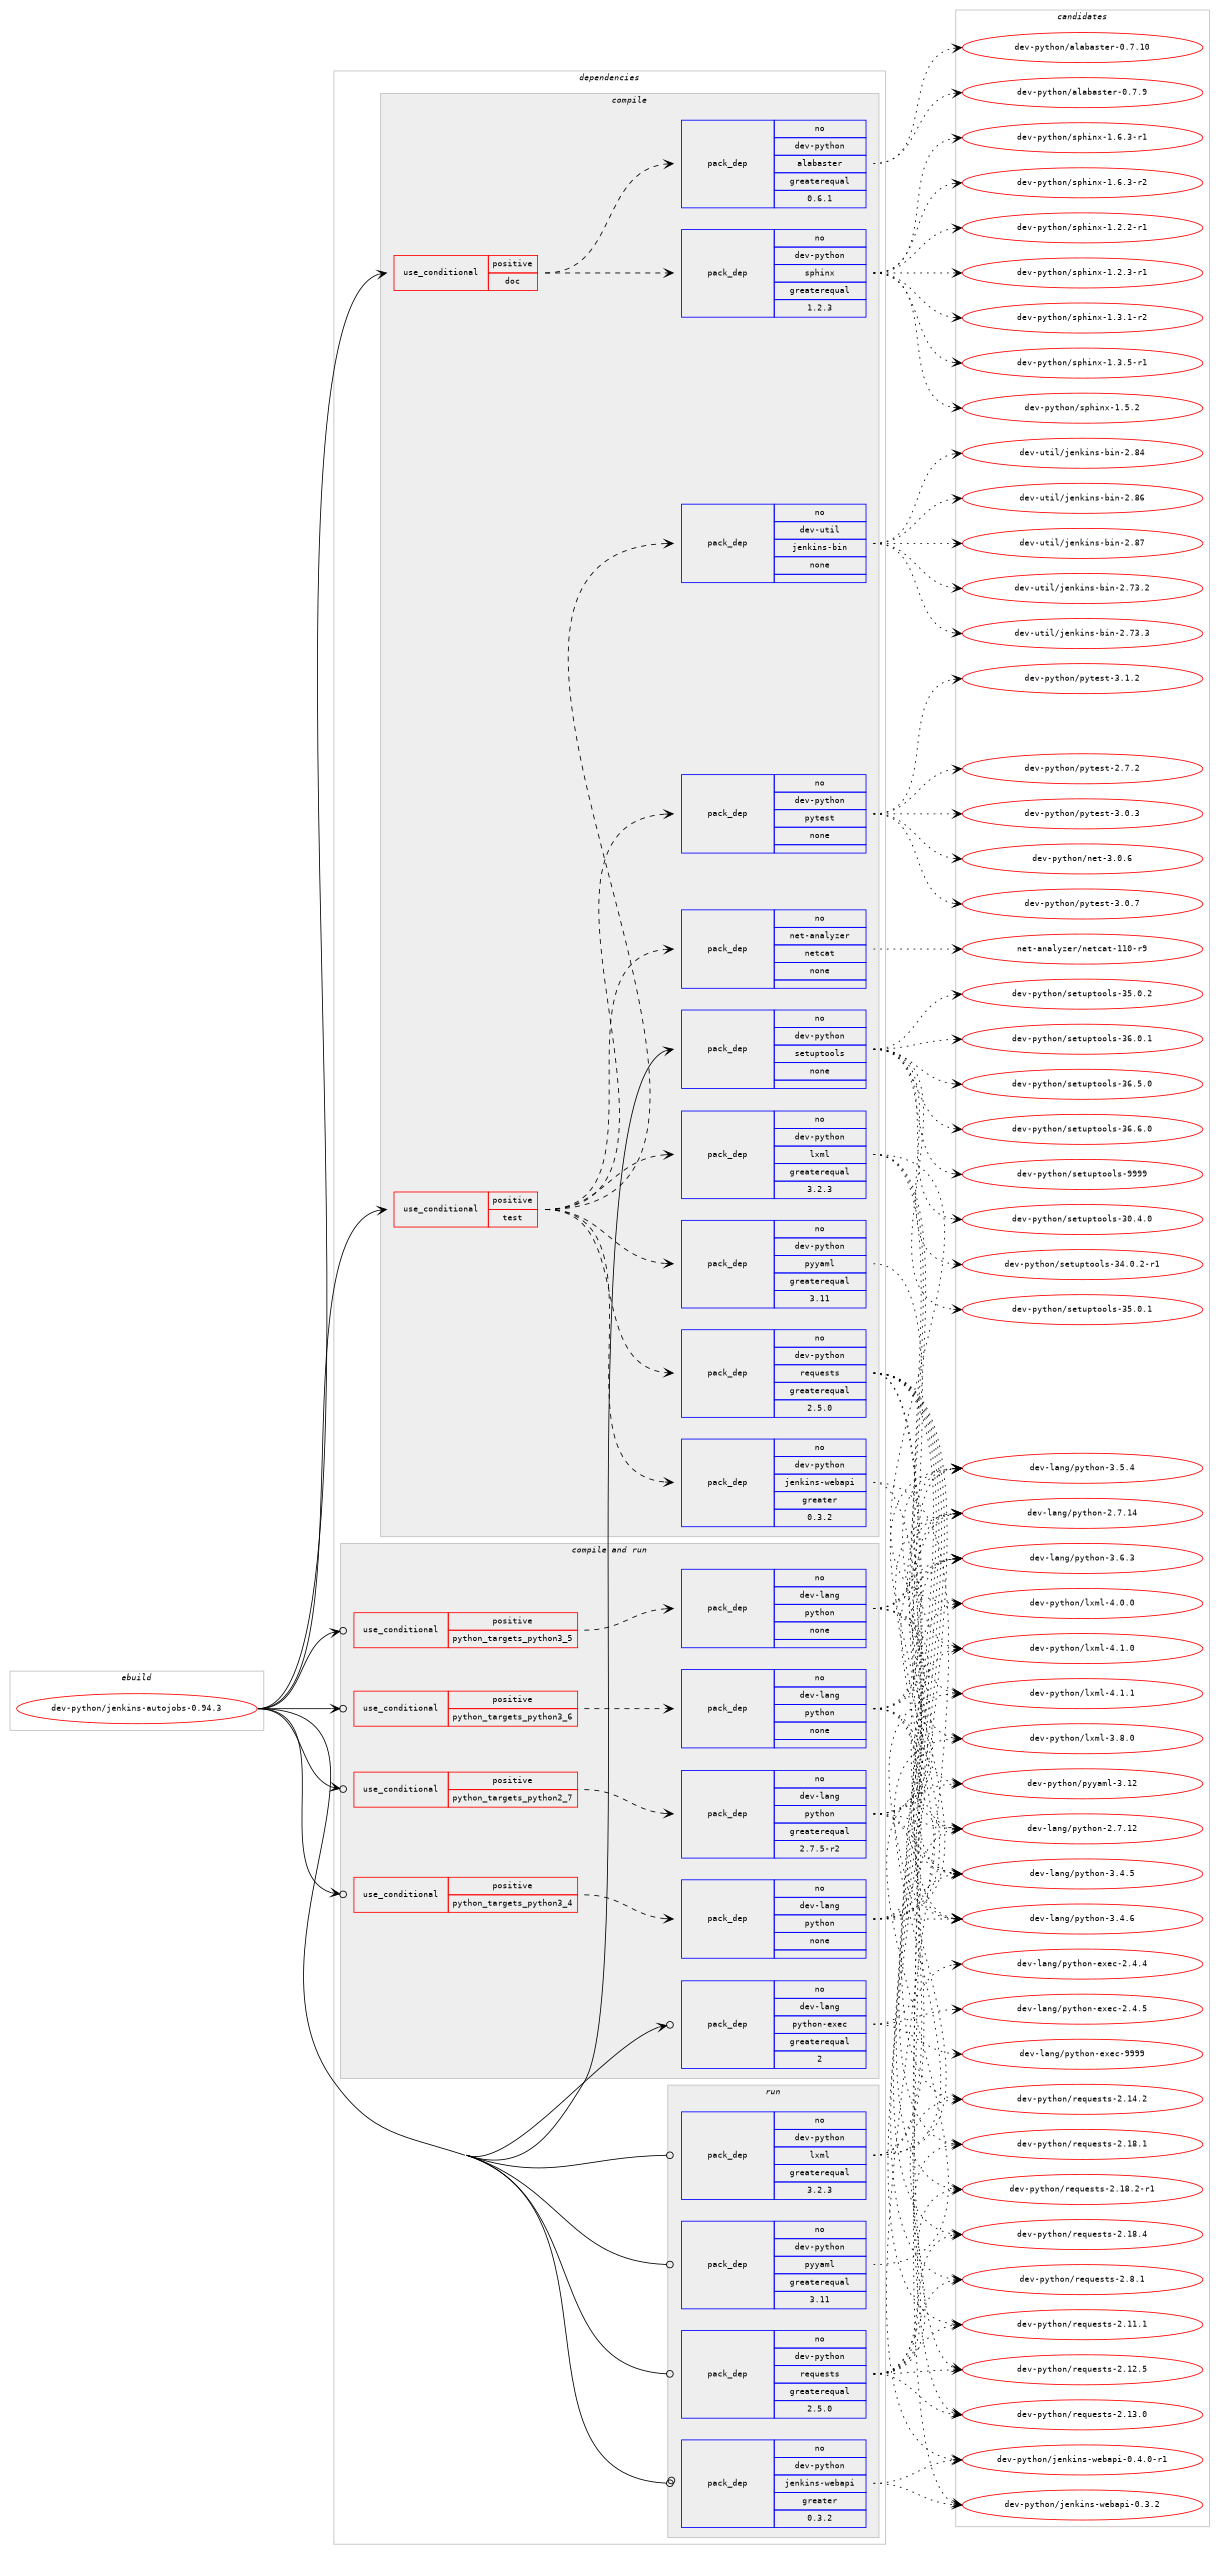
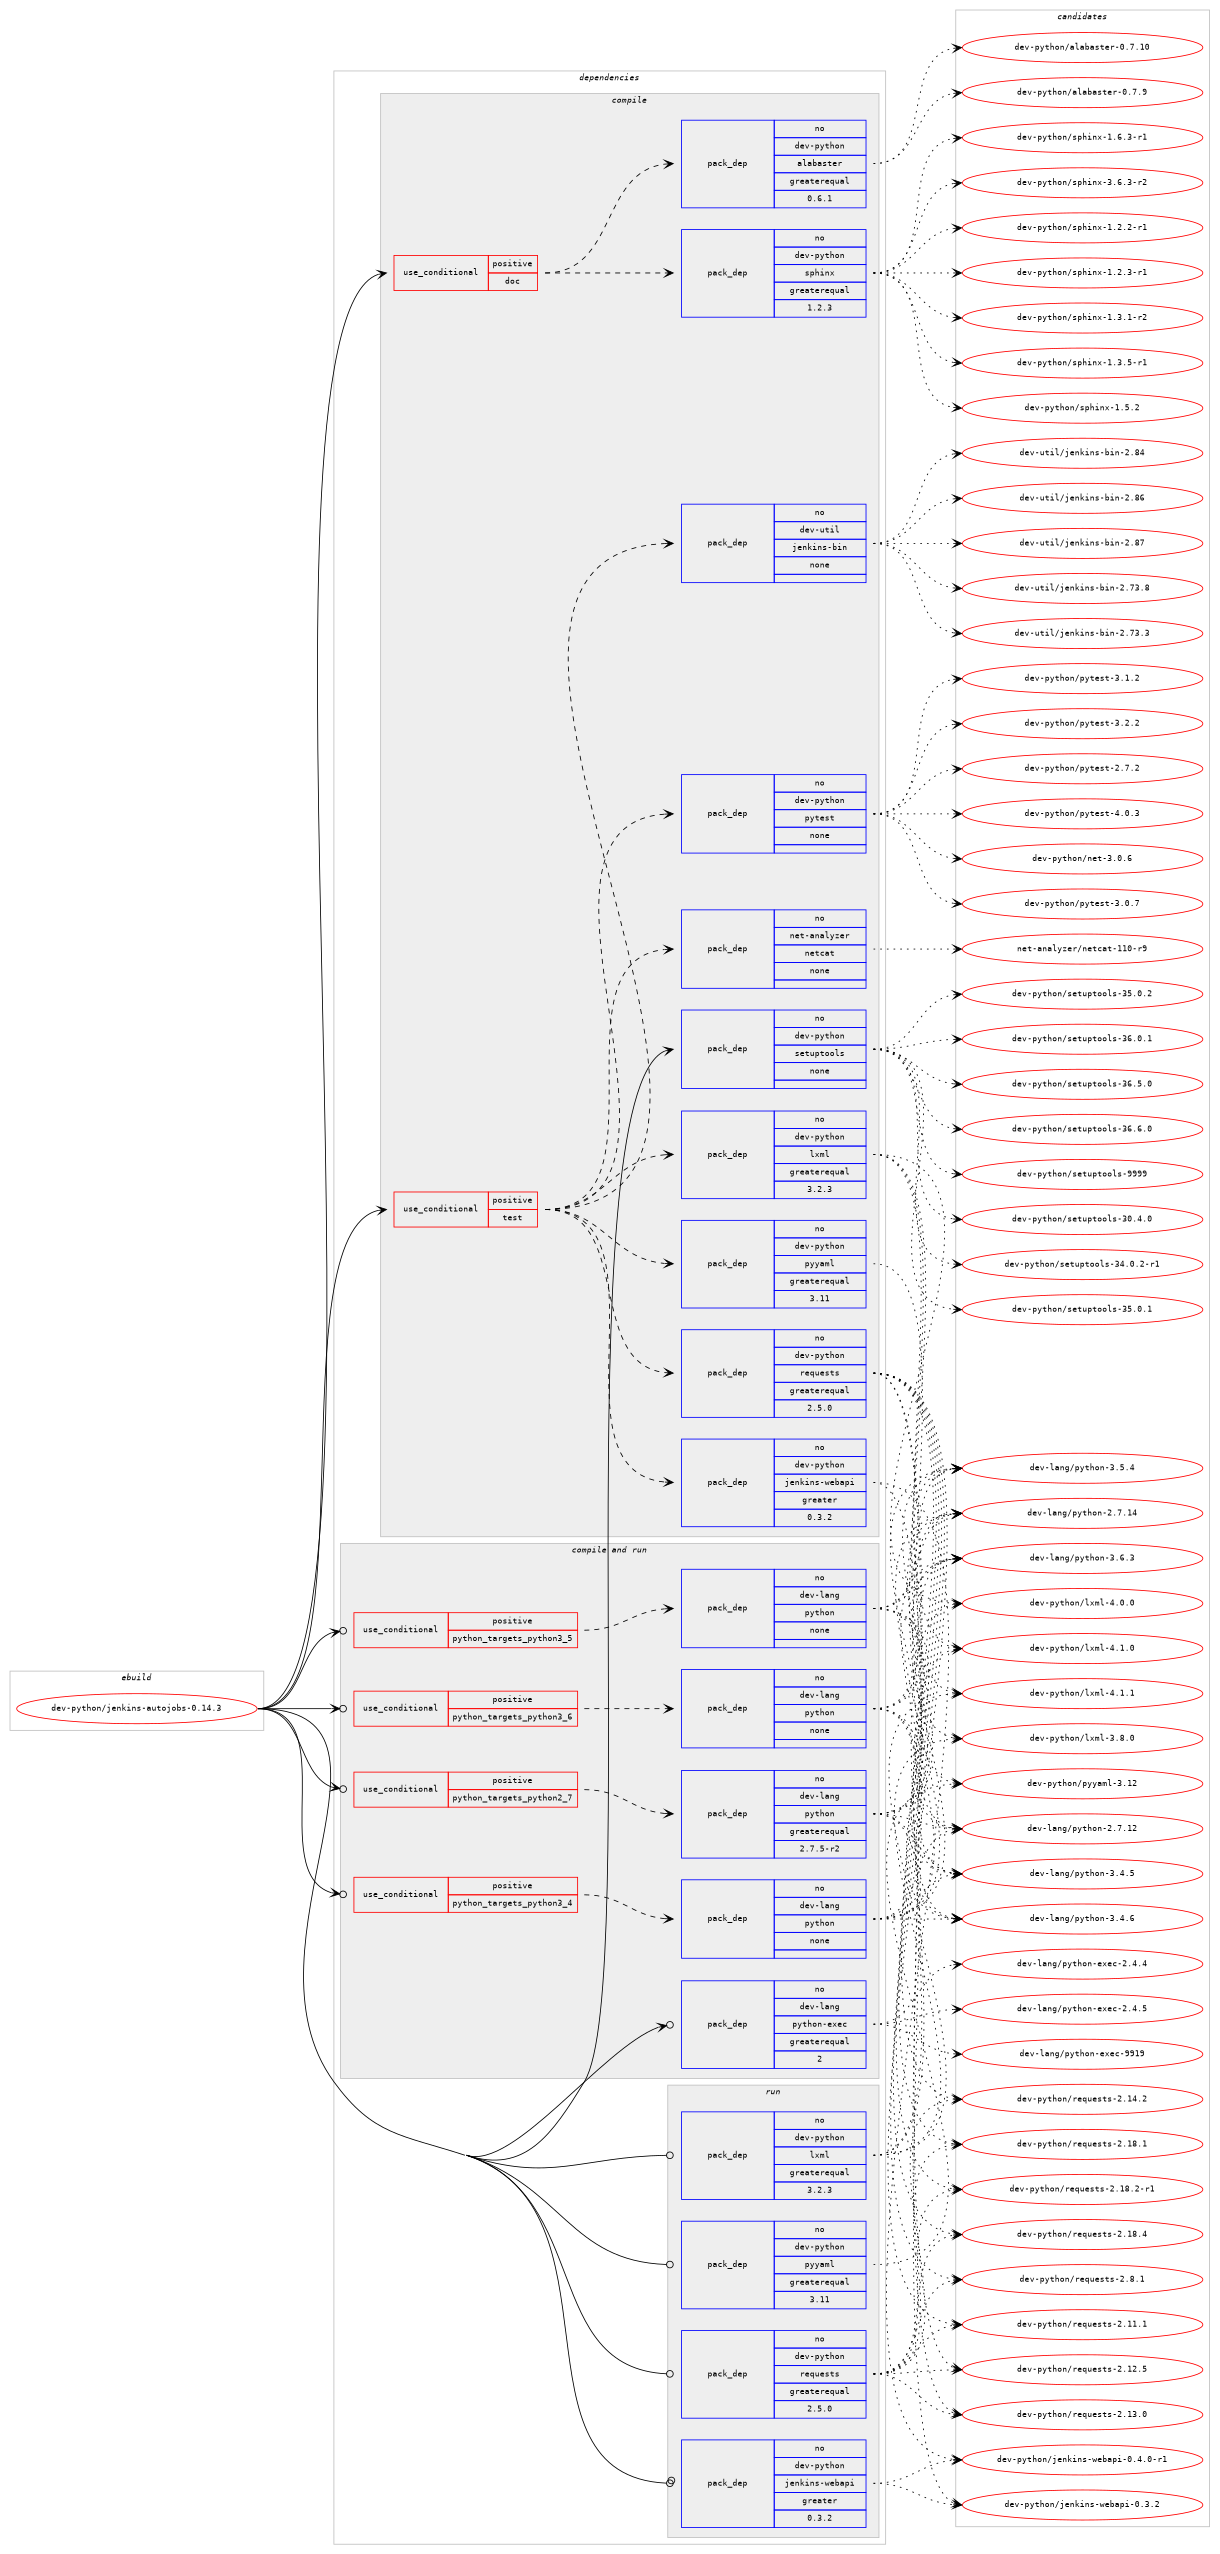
node "dev-python/sphinx-1.6.3-r2": label "dev-python/sphinx-1.6.3-r2" -> "dev-python/sphinx-3.6.3-r2"
node "dev-util/jenkins-bin-2.73.2": label "dev-util/jenkins-bin-2.73.2" -> "dev-util/jenkins-bin-2.73.8"
node "dev-python/pytest-3.2.2": added
node "dev-python/pytest-3.0.3": label "dev-python/pytest-3.0.3" -> "dev-python/pytest-4.0.3"
node "dev-python/jenkins-autojobs-0.94.3": label "dev-python/jenkins-autojobs-0.94.3" -> "dev-python/jenkins-autojobs-0.14.3"
node "dev-lang/python-exec-9999": label "dev-lang/python-exec-9999" -> "dev-lang/python-exec-9919"
